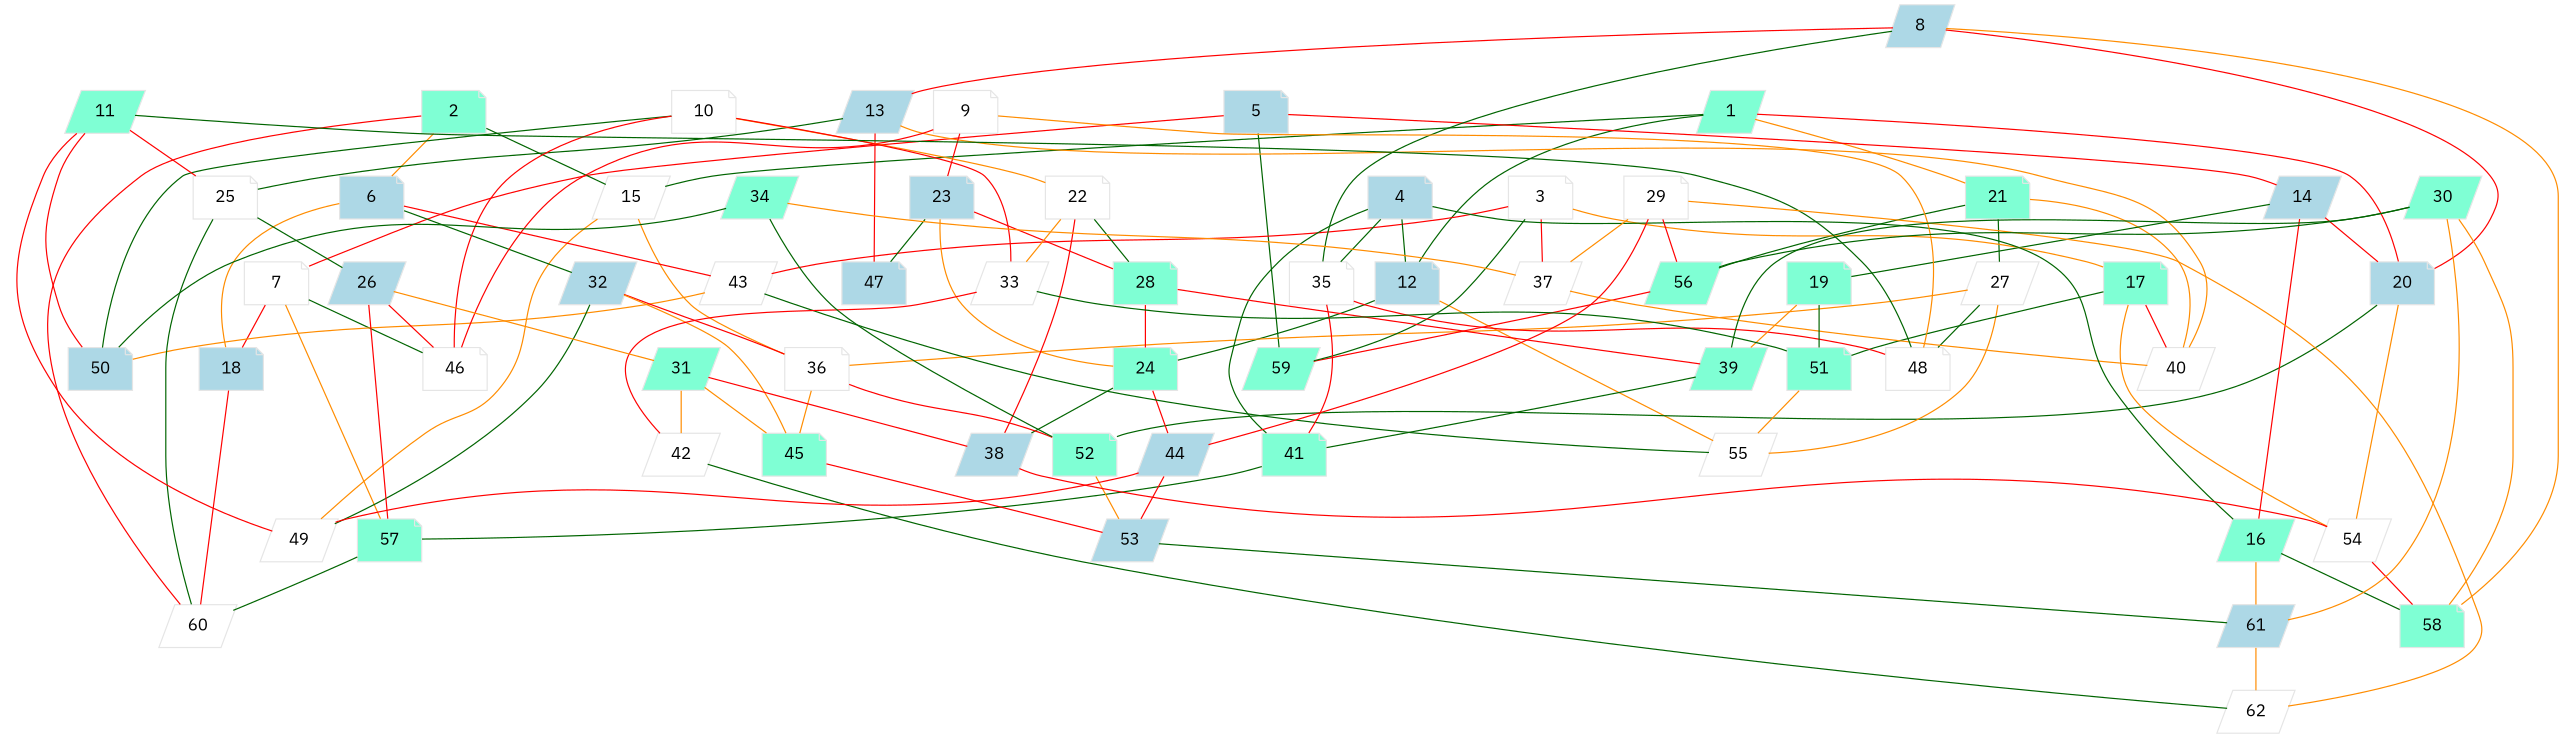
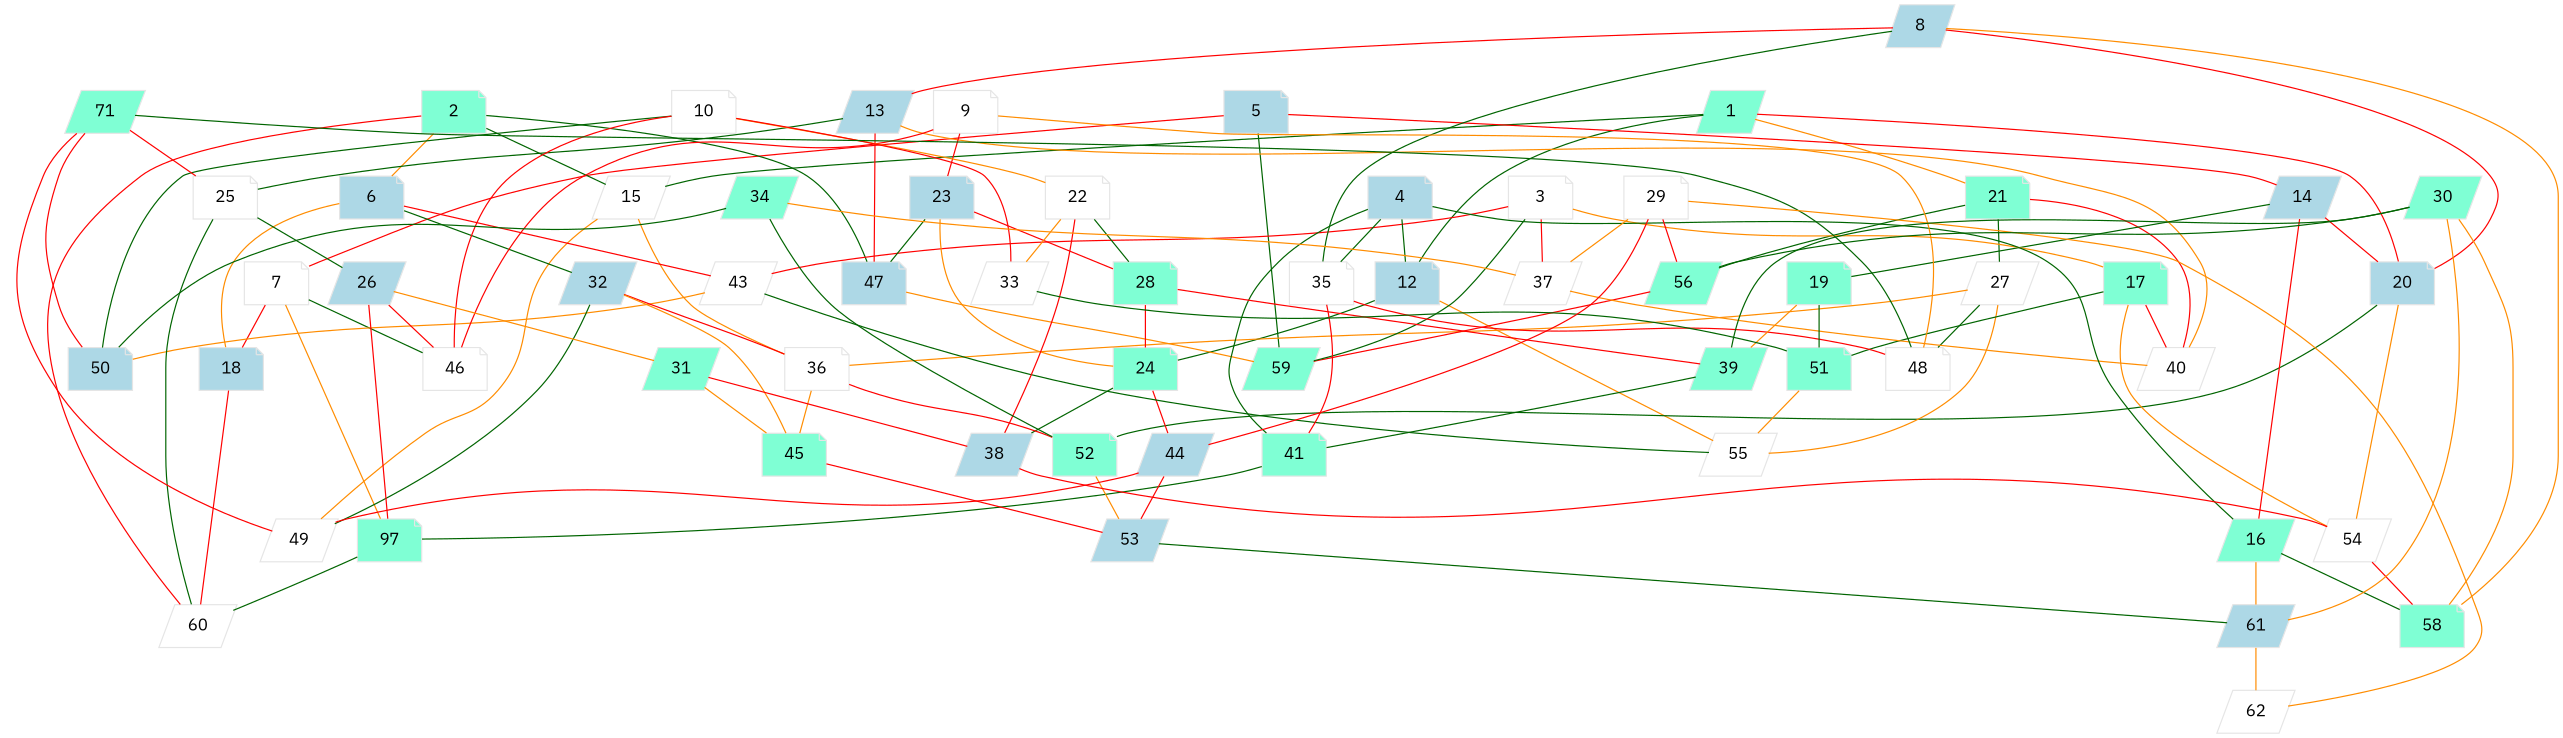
node "11": label "11" -> "71"
edge "2" -- "47": added
edge "21" -- "40": color darkorange -> red
edge "47" -- "59": added
node "42": removed
node "57": label "57" -> "97"
